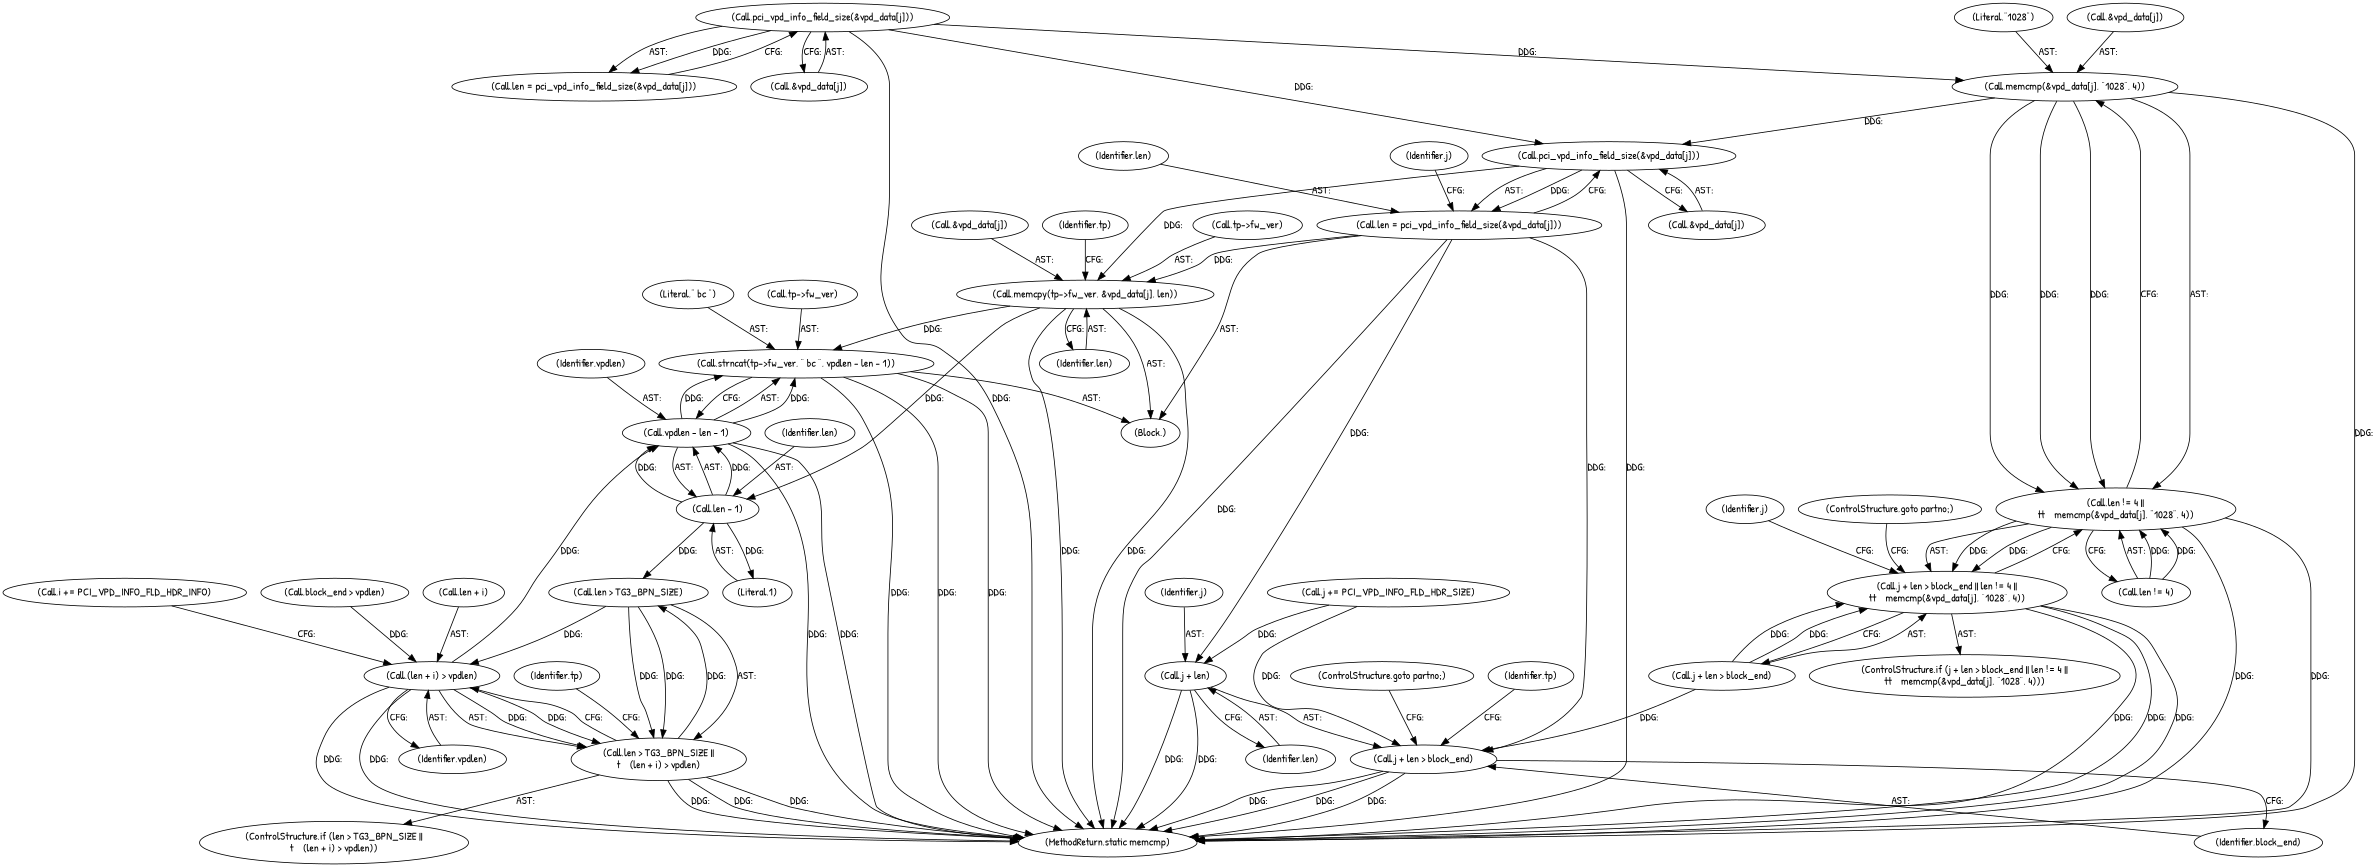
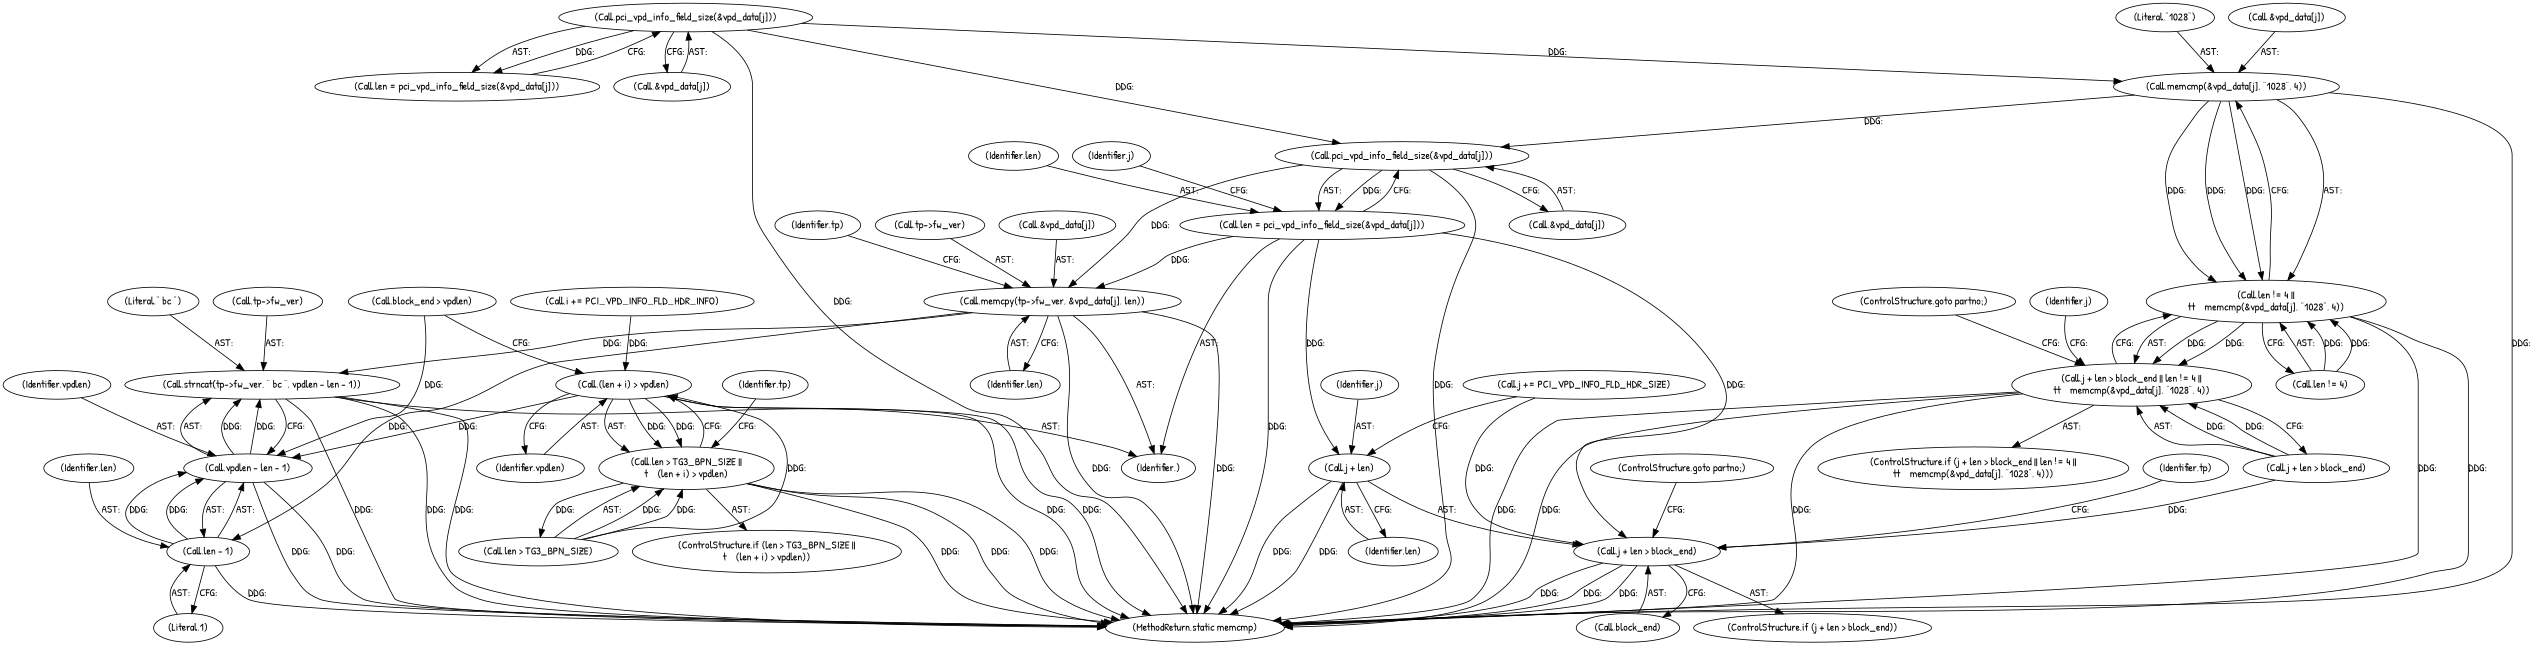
edge "(Call,block_end > vpdlen)" -> "(Call,vpdlen - len - 1)": added, label "DDG:"
node "(Block,)": label "(Block,)" -> "(Identifier,)"
edge "(Call,len - 1)" -> "(Call,len > TG3_BPN_SIZE)": now "(Call,len - 1)" -> "(MethodReturn,static memcmp)"
edge "(Call,len - 1)" -> "(Literal,1)": label "DDG: " -> "CFG: "
node "(Call,len + i)": removed
node "(ControlStructure,if (j + len > block_end))": added
edge "(Call,i += PCI_VPD_INFO_FLD_HDR_INFO)" -> "(Call,(len + i) > vpdlen)": label "CFG: " -> "DDG: "
edge "(Call,block_end > vpdlen)" -> "(Call,(len + i) > vpdlen)": label "DDG: " -> "CFG: "
edge "(Call,j += PCI_VPD_INFO_FLD_HDR_SIZE)" -> "(Call,j + len)": label "DDG: " -> "CFG: "
node "(Identifier,block_end)": label "(Identifier,block_end)" -> "(Call,block_end)"
